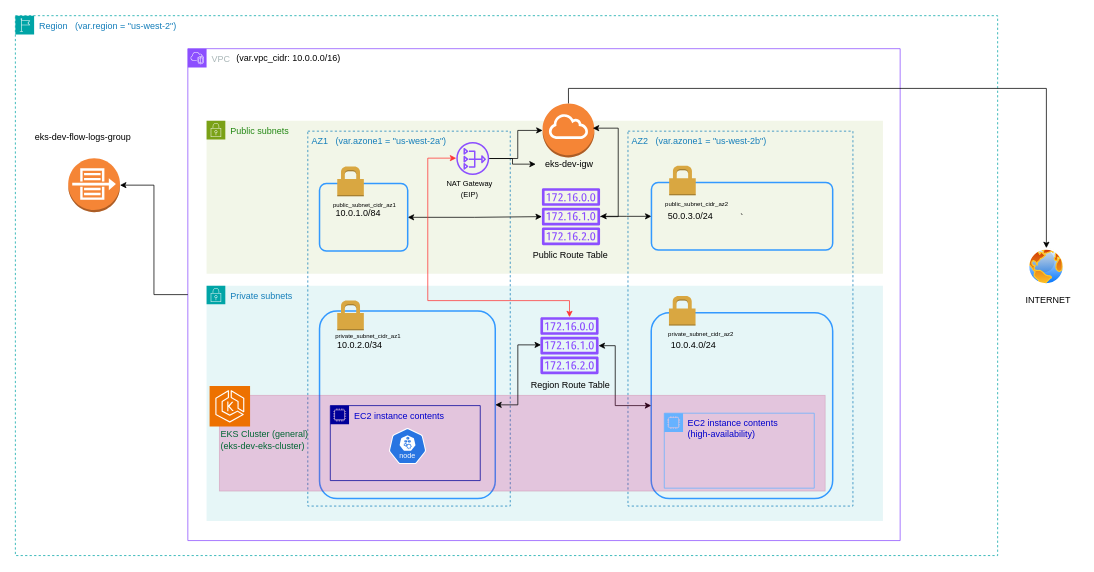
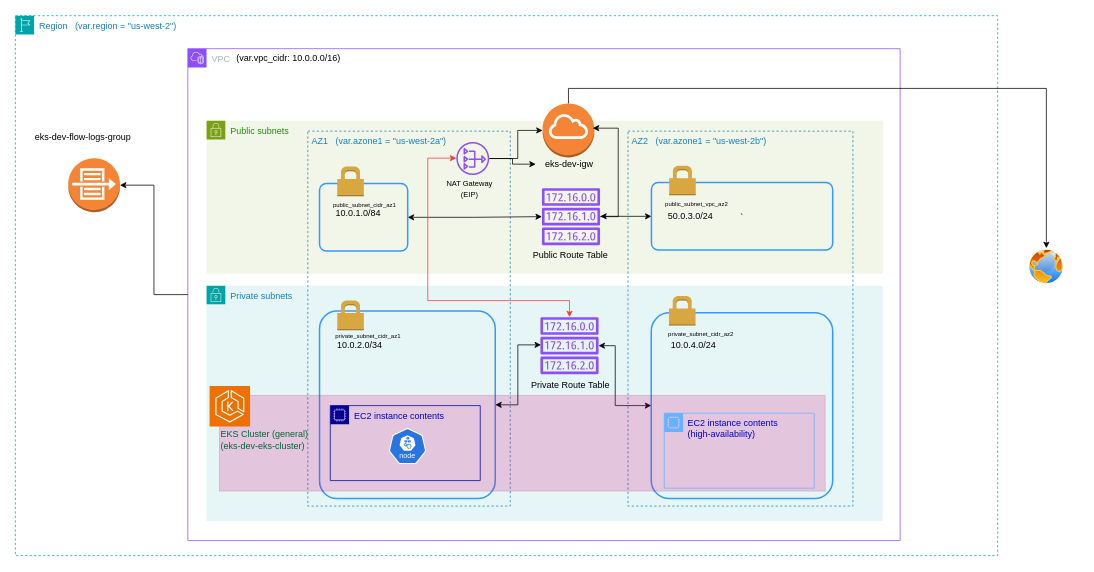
node "public_subnet_cidr_az2": label "public_subnet_cidr_az2" -> "public_subnet_vpc_az2"
node "INTERNET": removed
node "Region Route Table": label "Region Route Table" -> "Private Route Table"
